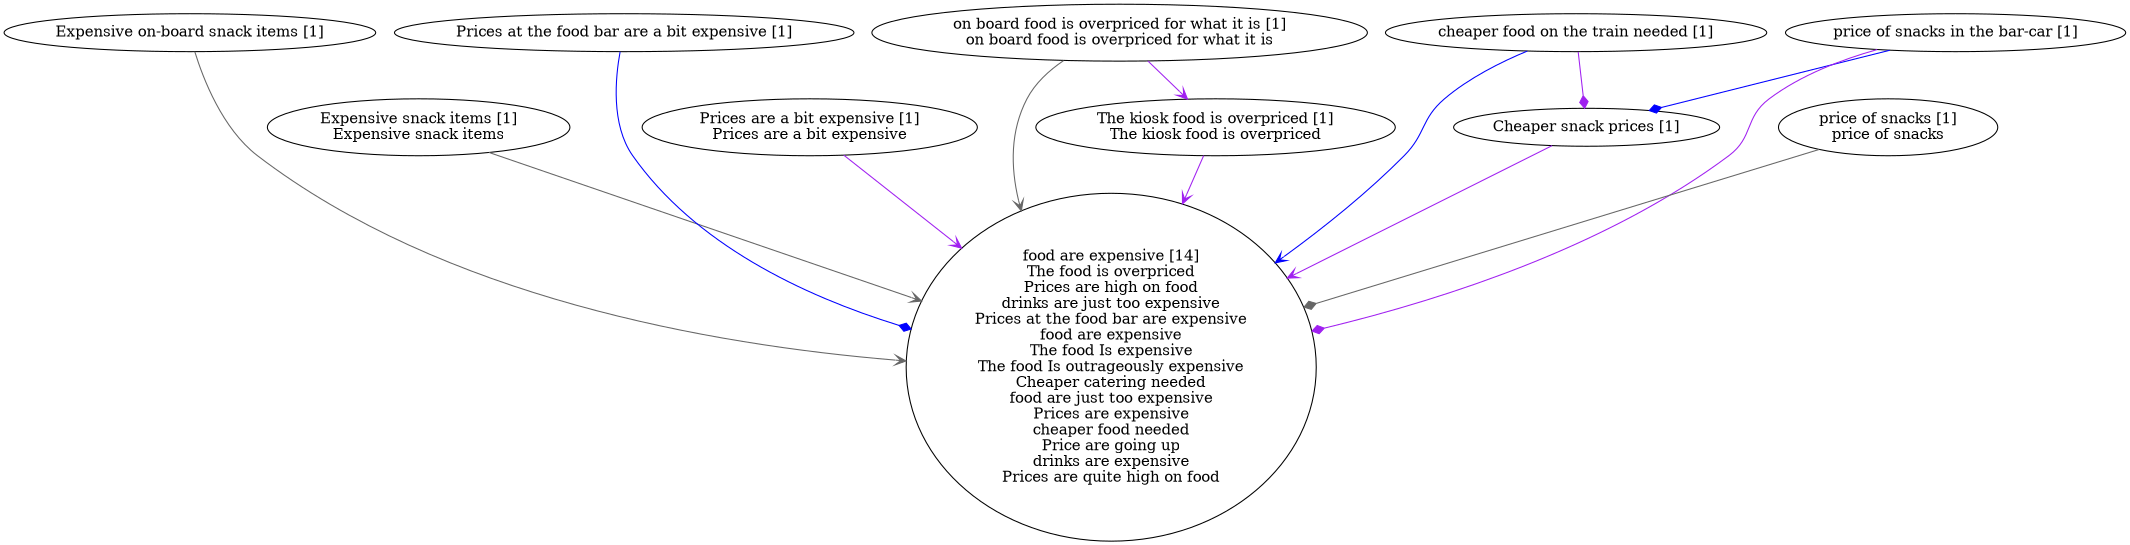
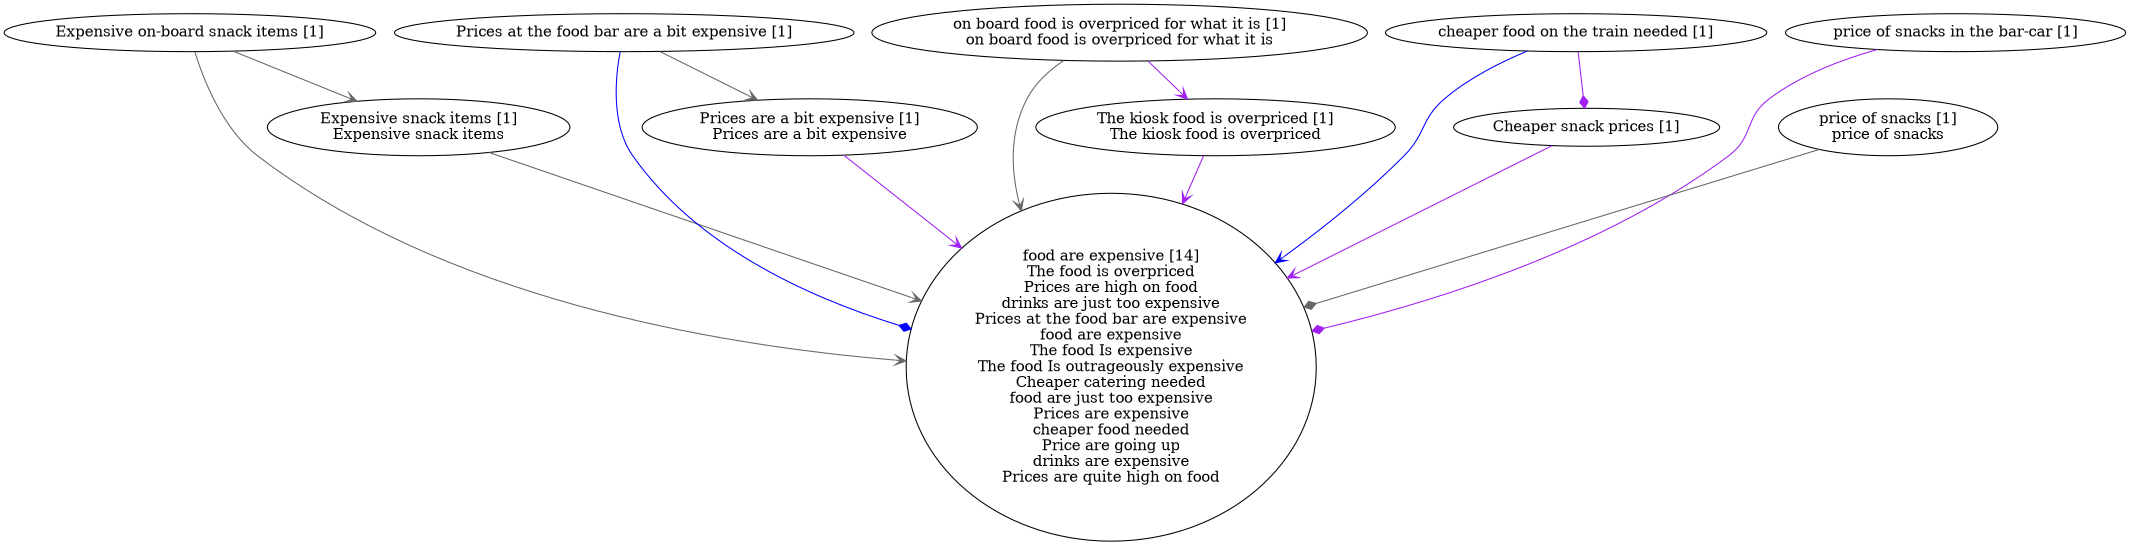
edge "Prices at the food bar are a bit expensive [1]" -> "Prices are a bit expensive [1] Prices are a bit expensive": added
edge "Expensive on-board snack items [1]" -> "Expensive snack items [1] Expensive snack items": added
edge "price of snacks in the bar-car [1]" -> "Cheaper snack prices [1]": removed
